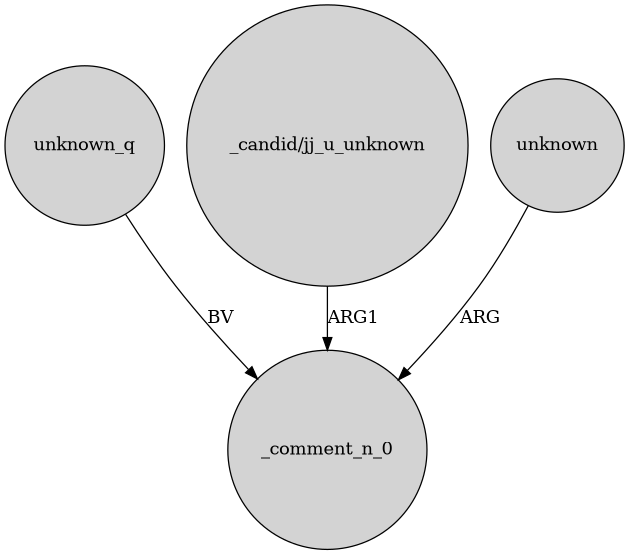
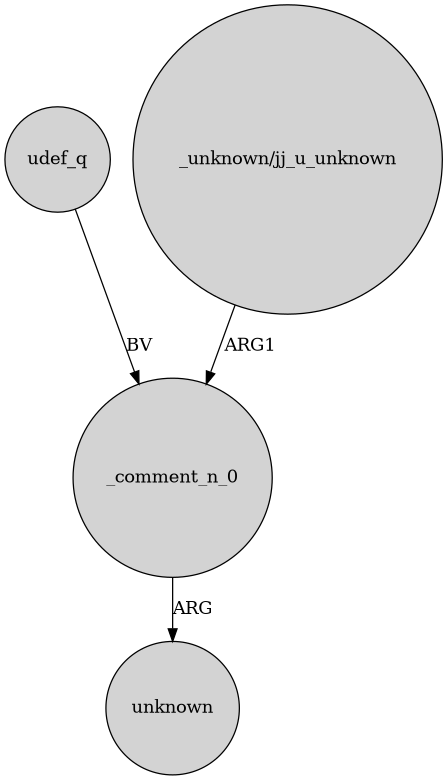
node "unknown_q": label "unknown_q" -> "udef_q"
node "_candid/jj_u_unknown": label "_candid/jj_u_unknown" -> "_unknown/jj_u_unknown"
edge "unknown" -> "_comment_n_0": reversed
